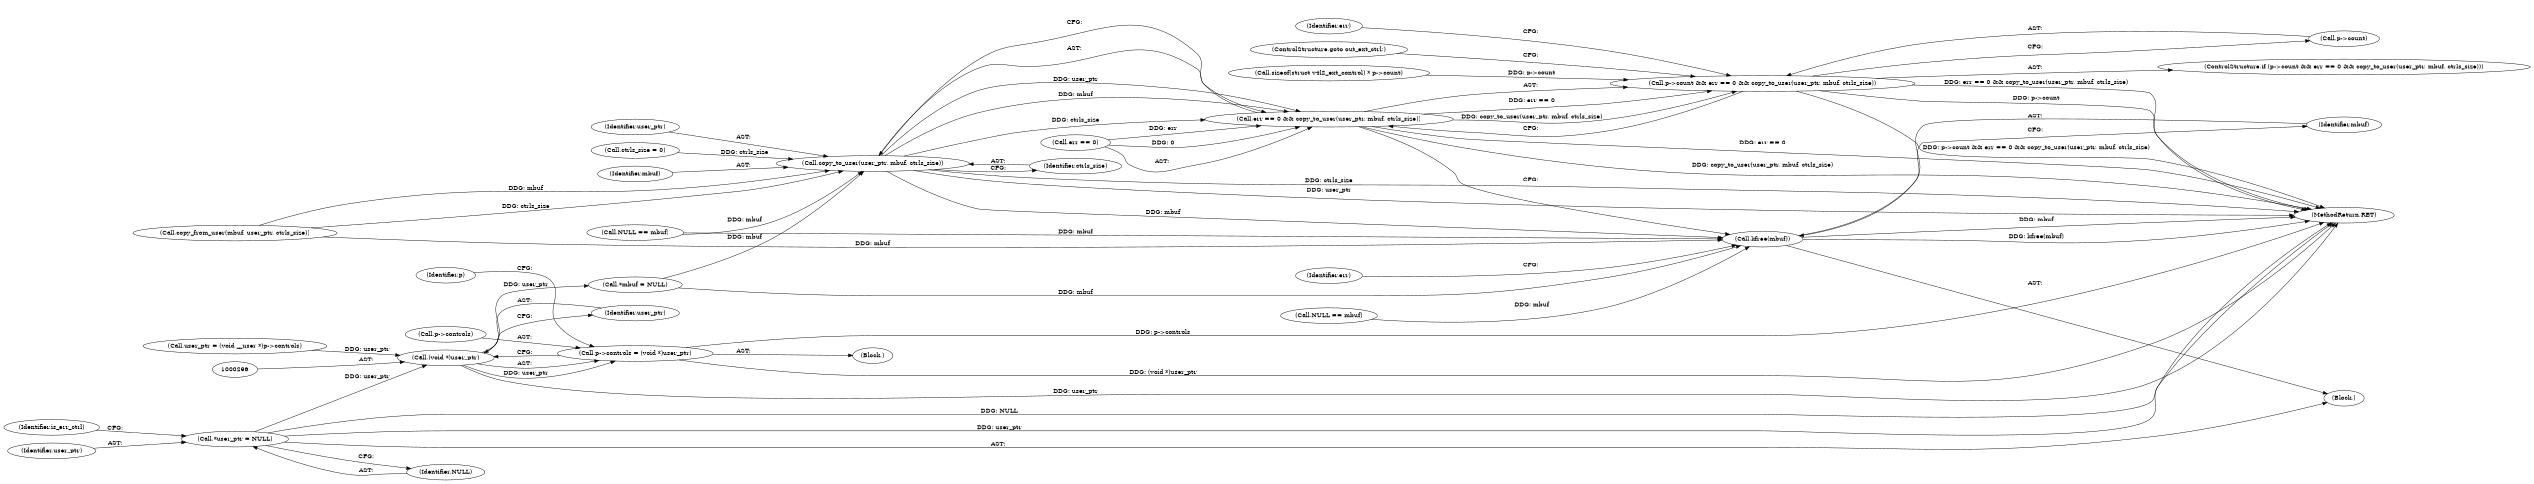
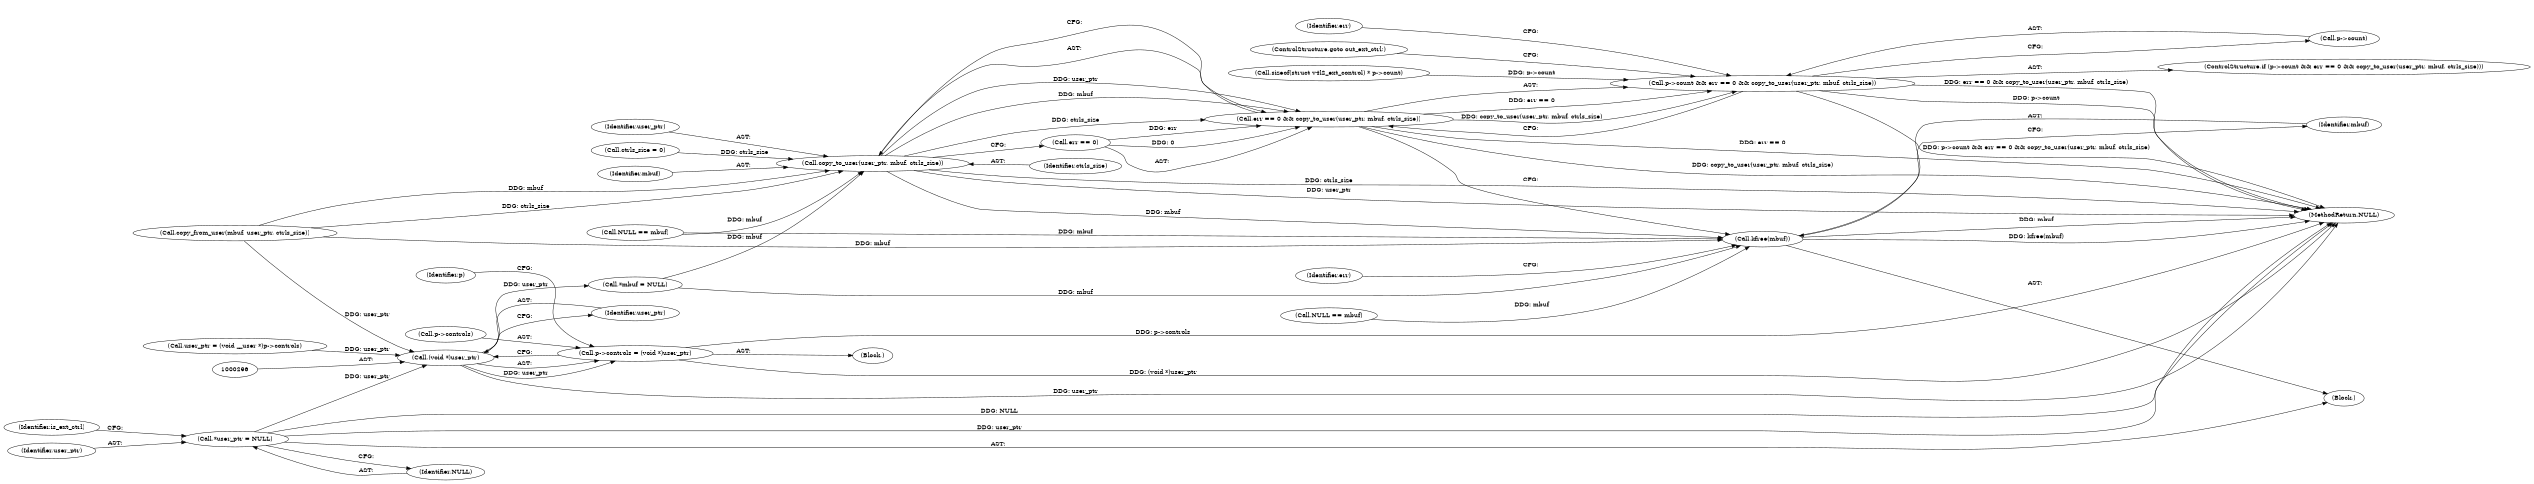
edge "(Call,copy_to_user(user_ptr, mbuf, ctrls_size))" -> "(Identifier,ctrls_size)": now "(Call,copy_to_user(user_ptr, mbuf, ctrls_size))" -> "(Call,err == 0)"
node "(MethodReturn,RET)": label "(MethodReturn,RET)" -> "(MethodReturn,NULL)"
edge "(Call,copy_from_user(mbuf, user_ptr, ctrls_size))" -> "(Call,(void *)user_ptr)": added, label "DDG: user_ptr"
node "(Identifier,is_err_ctrl)": label "(Identifier,is_err_ctrl)" -> "(Identifier,is_ext_ctrl)"
